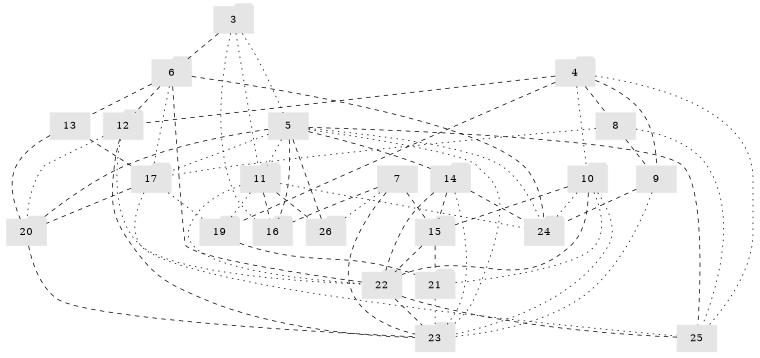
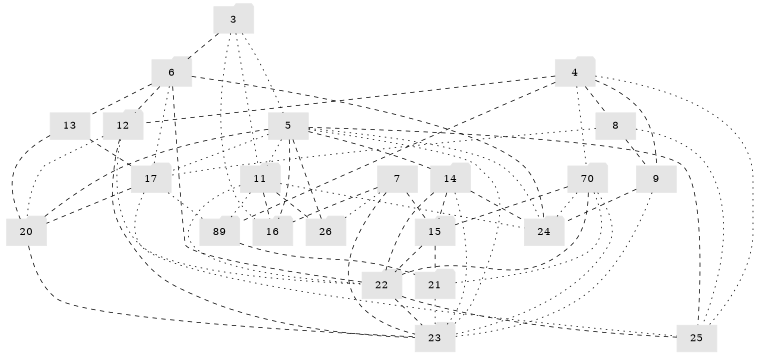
node "10": label "10" -> "70"
node "19": label "19" -> "89"
